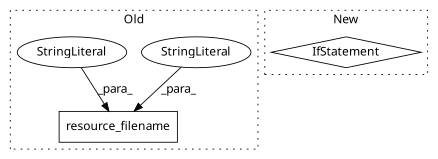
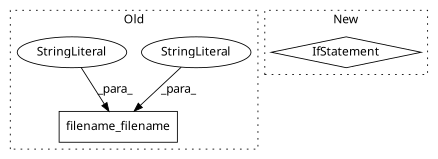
node "resource_filename": label "resource_filename" -> "filename_filename"
